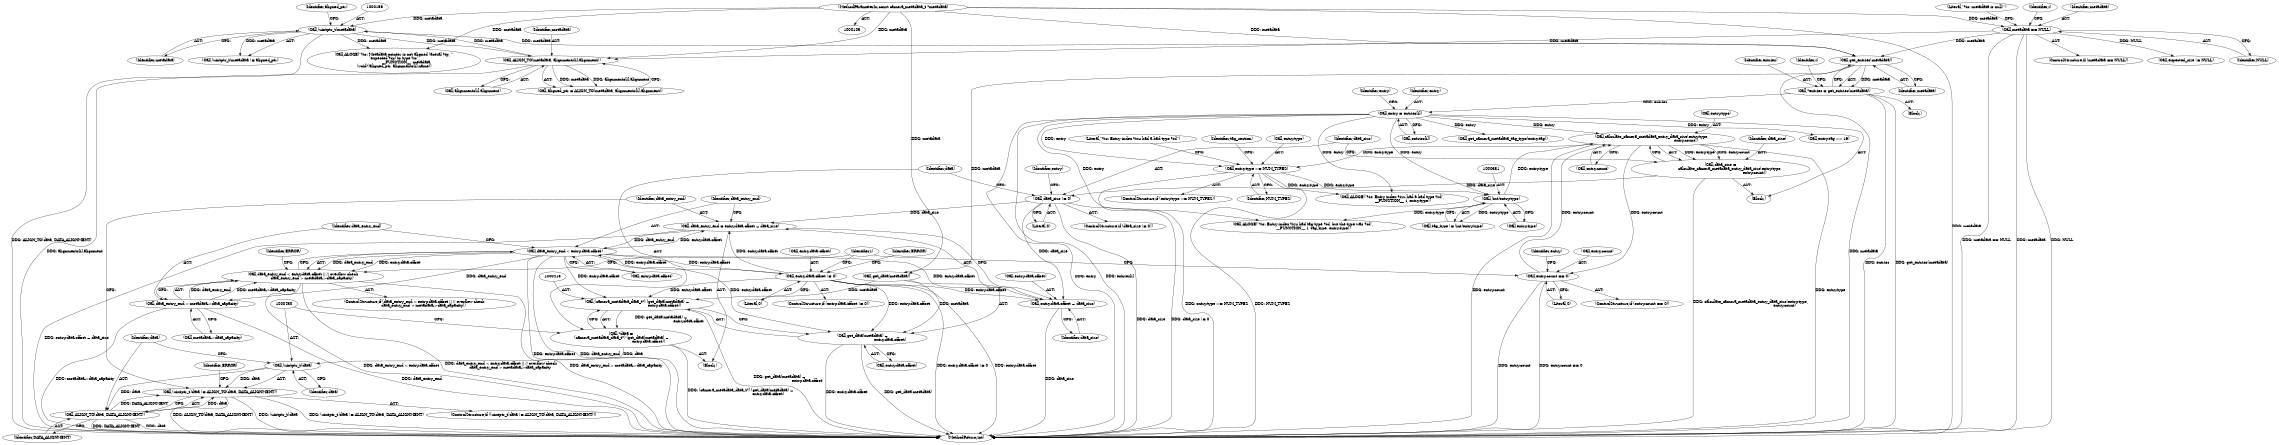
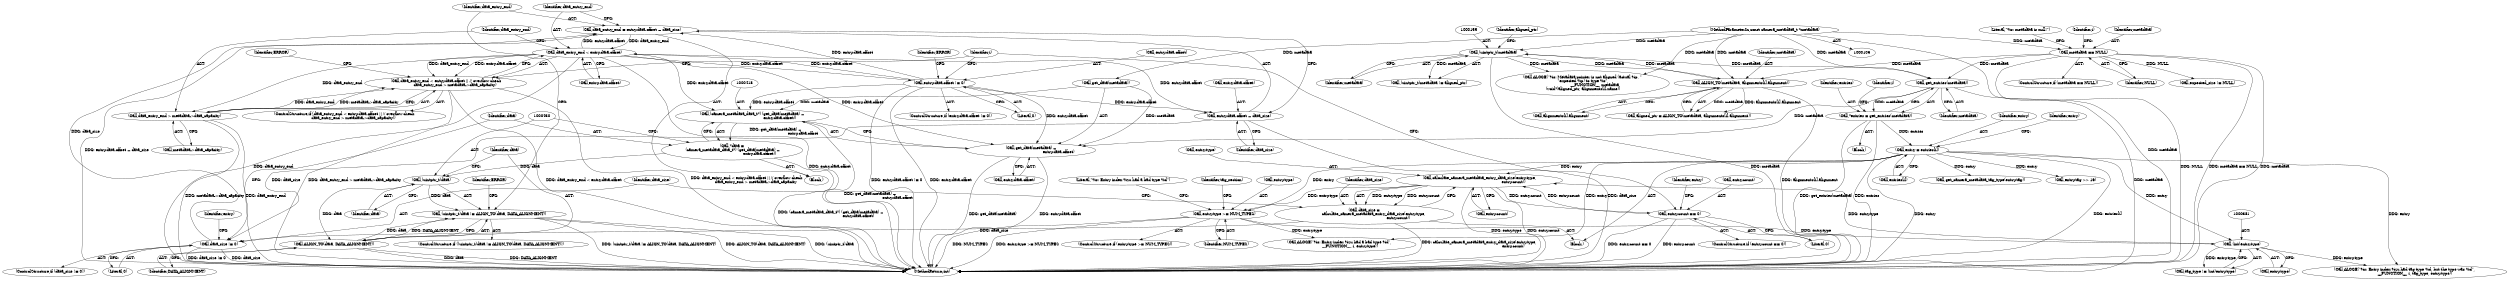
edge "(Call,get_entries(metadata))" -> "(Call,get_data(metadata))": now "(Call,get_entries(metadata))" -> "(Call,get_data(metadata) + entry.data.offset)"
edge "(Call,(uintptr_t)metadata)" -> "(MethodReturn,int)": label "DDG: ALIGN_TO(data, DATA_ALIGNMENT)" -> "DDG: metadata"
edge "(Call,data_size != 0)" -> "(Call,entry.data.offset + data_size)": reversed
